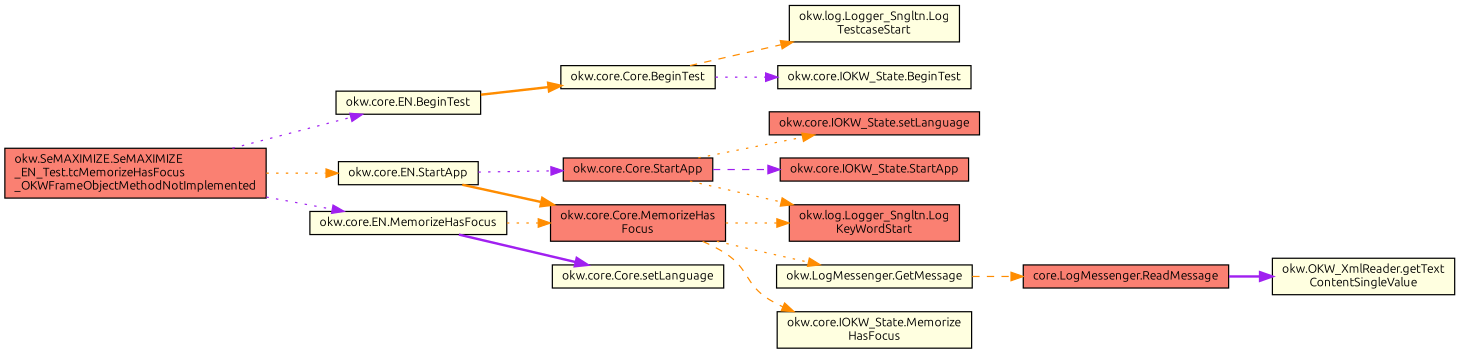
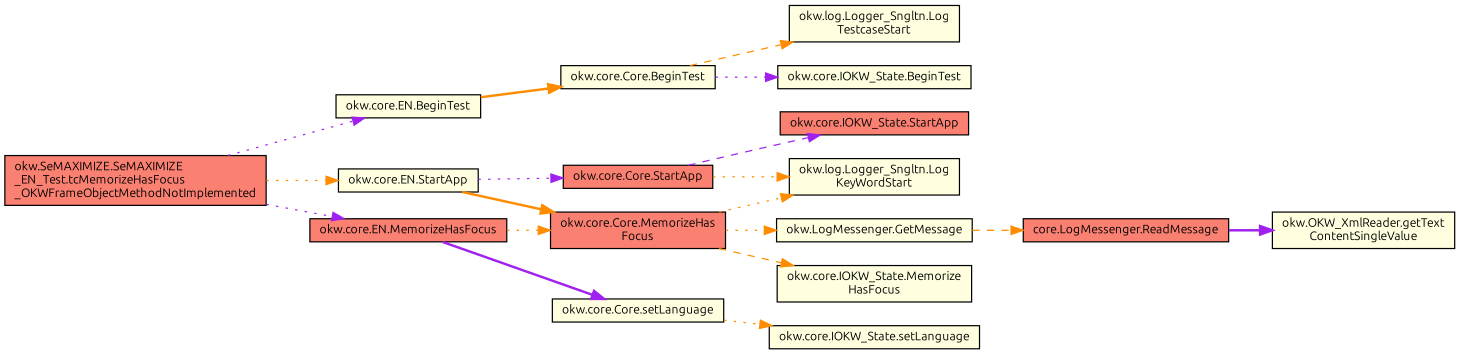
node "okw.core.IOKW_State.setLanguage": fillcolor salmon -> lightyellow
edge "okw.core.Core.StartApp" -> "okw.core.IOKW_State.setLanguage": now "okw.core.Core.setLanguage" -> "okw.core.IOKW_State.setLanguage"
node "okw.core.EN.MemorizeHasFocus": fillcolor lightyellow -> salmon
node "okw.log.Logger_Sngltn.Log KeyWordStart": fillcolor salmon -> lightyellow
